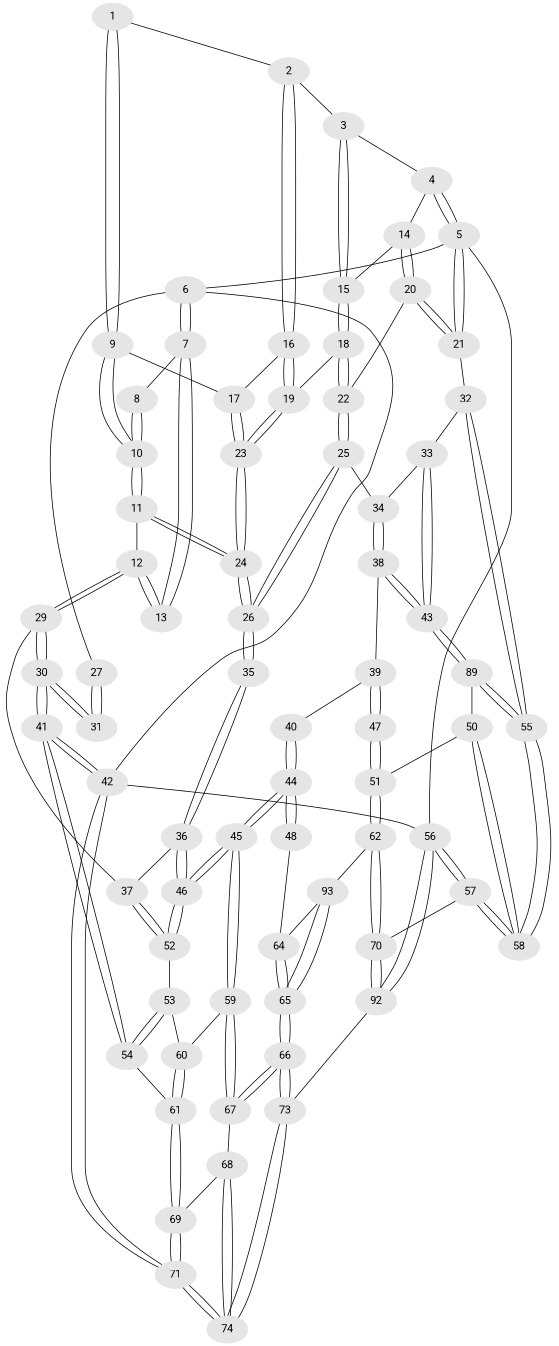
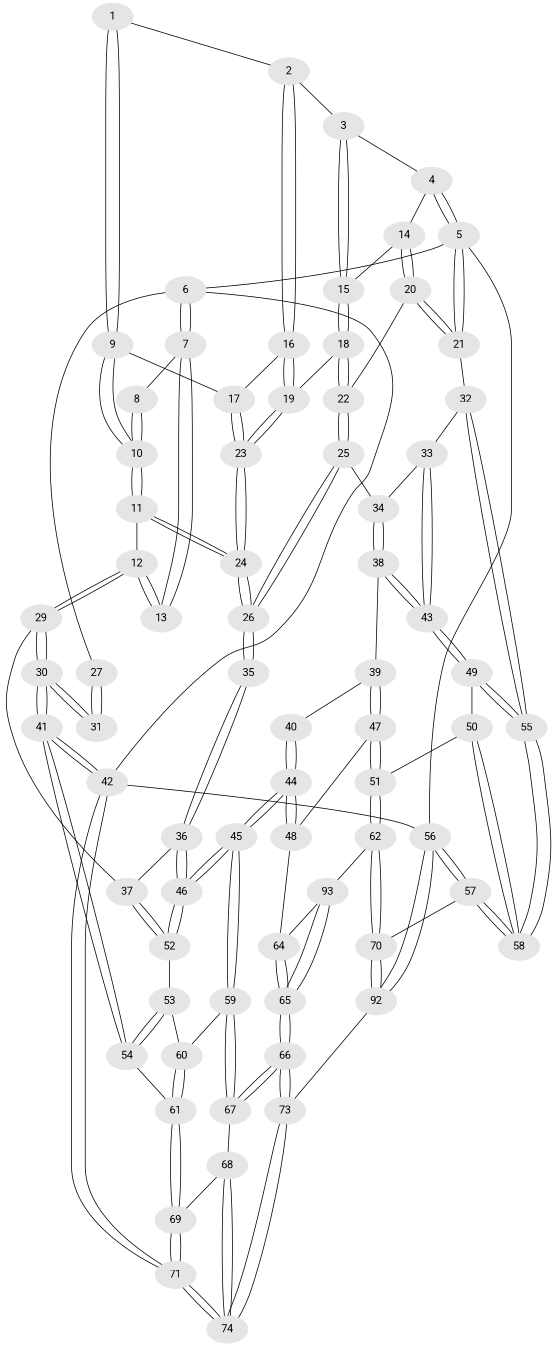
node "89": label "89" -> "49"
edge "47" -- "48": added
